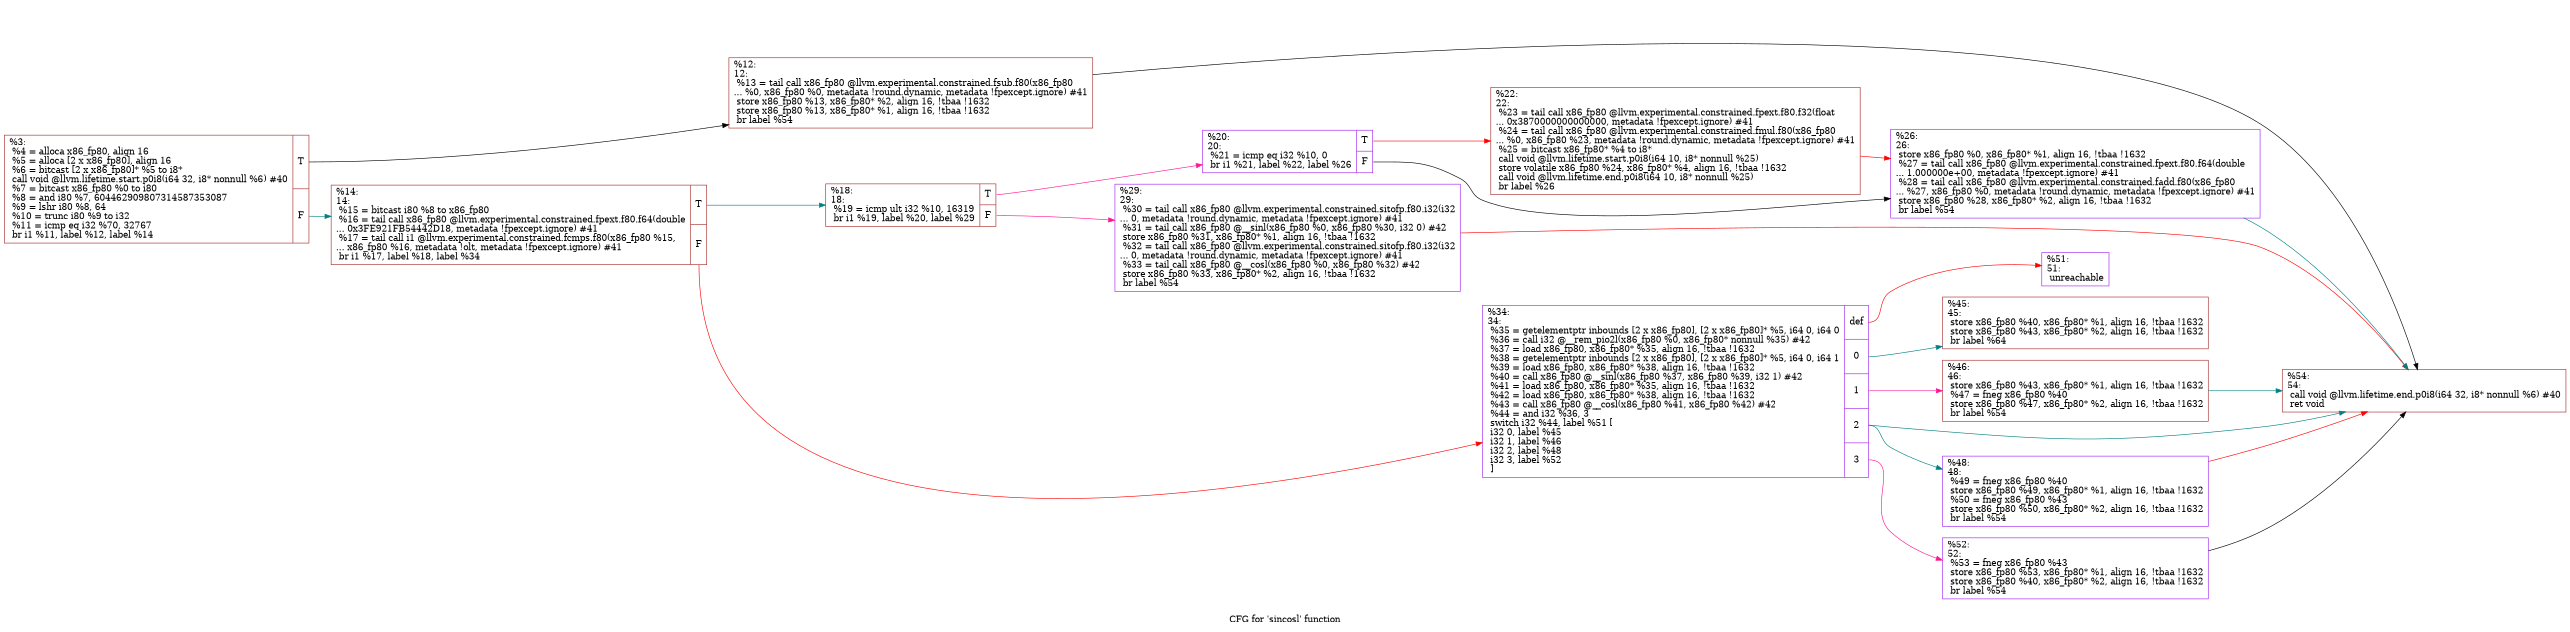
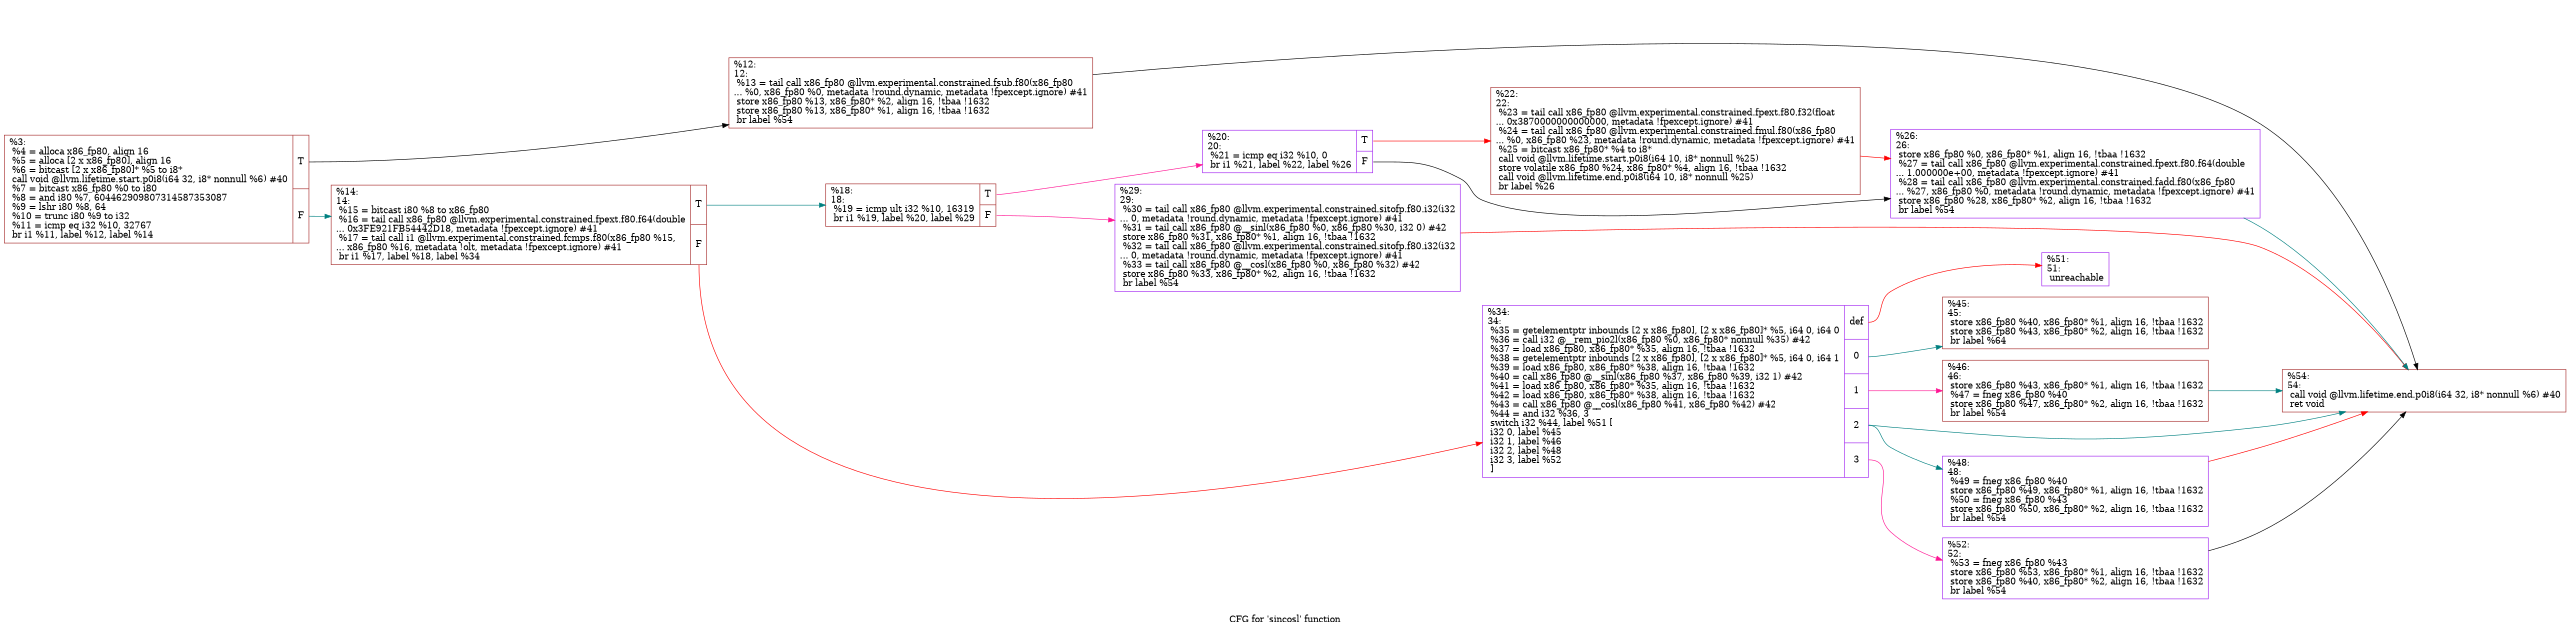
node "%3:": text "%11 = icmp eq i32 %70, 32767" -> "%11 = icmp eq i32 %10, 32767"
